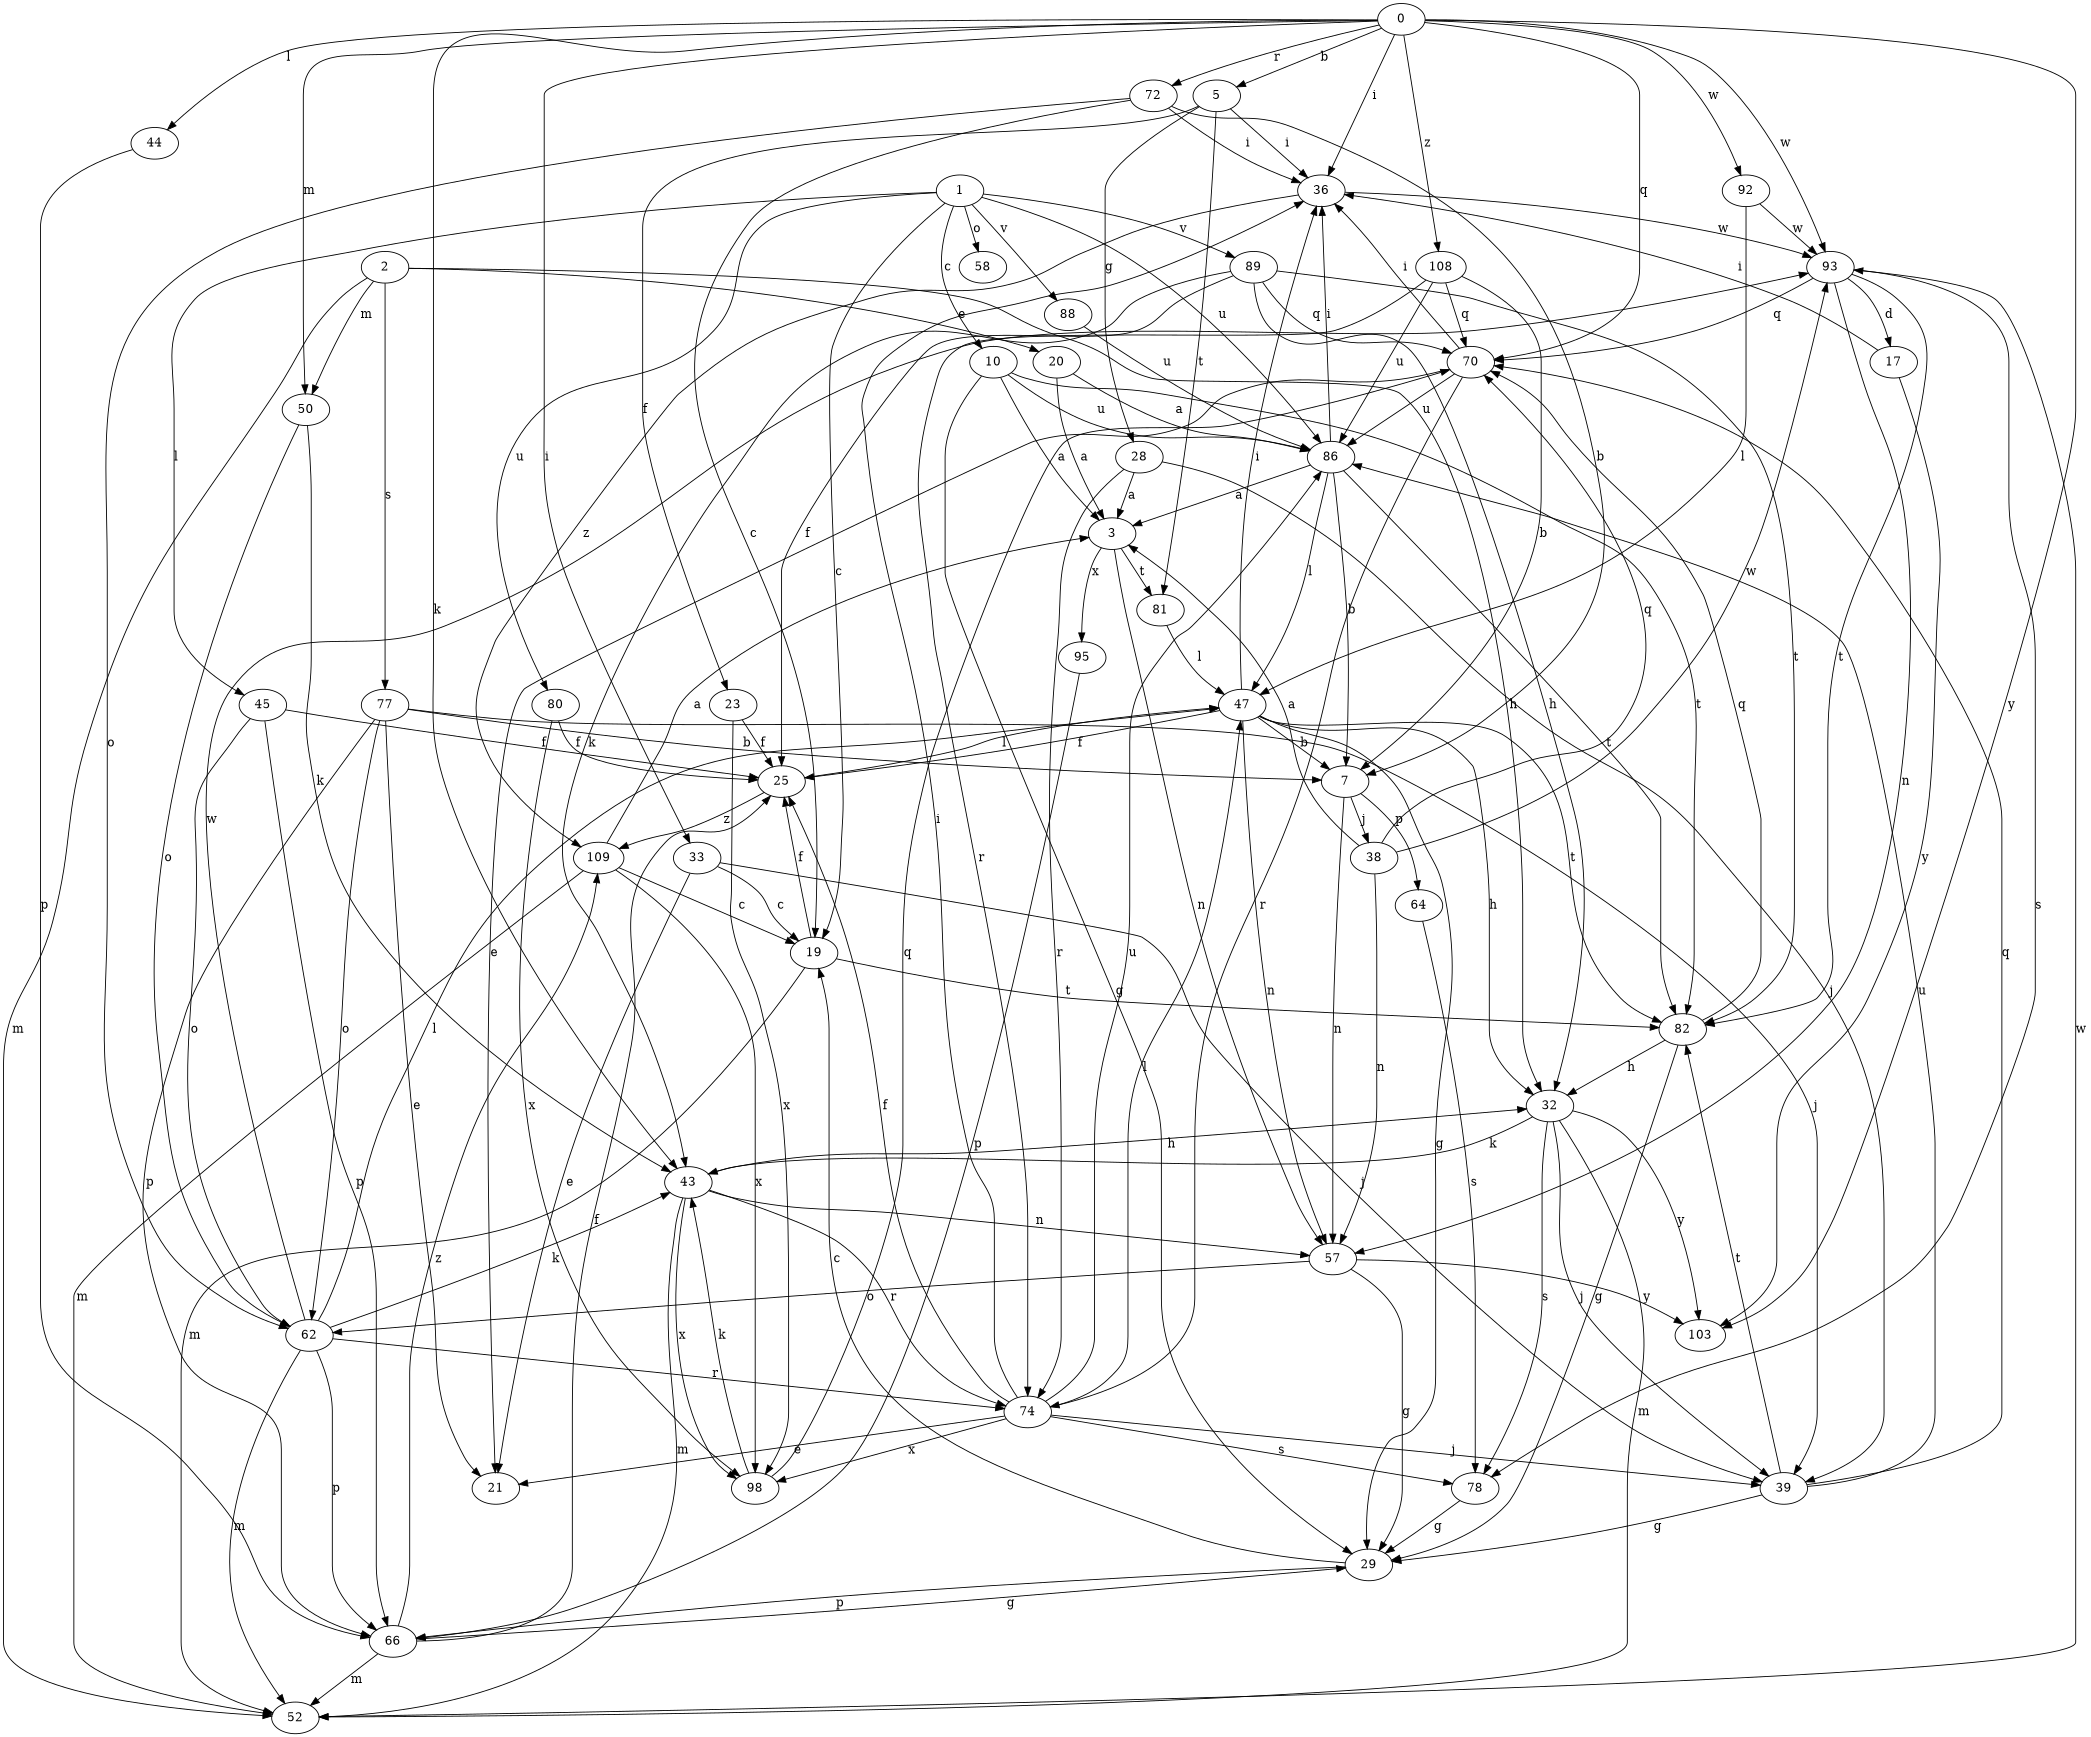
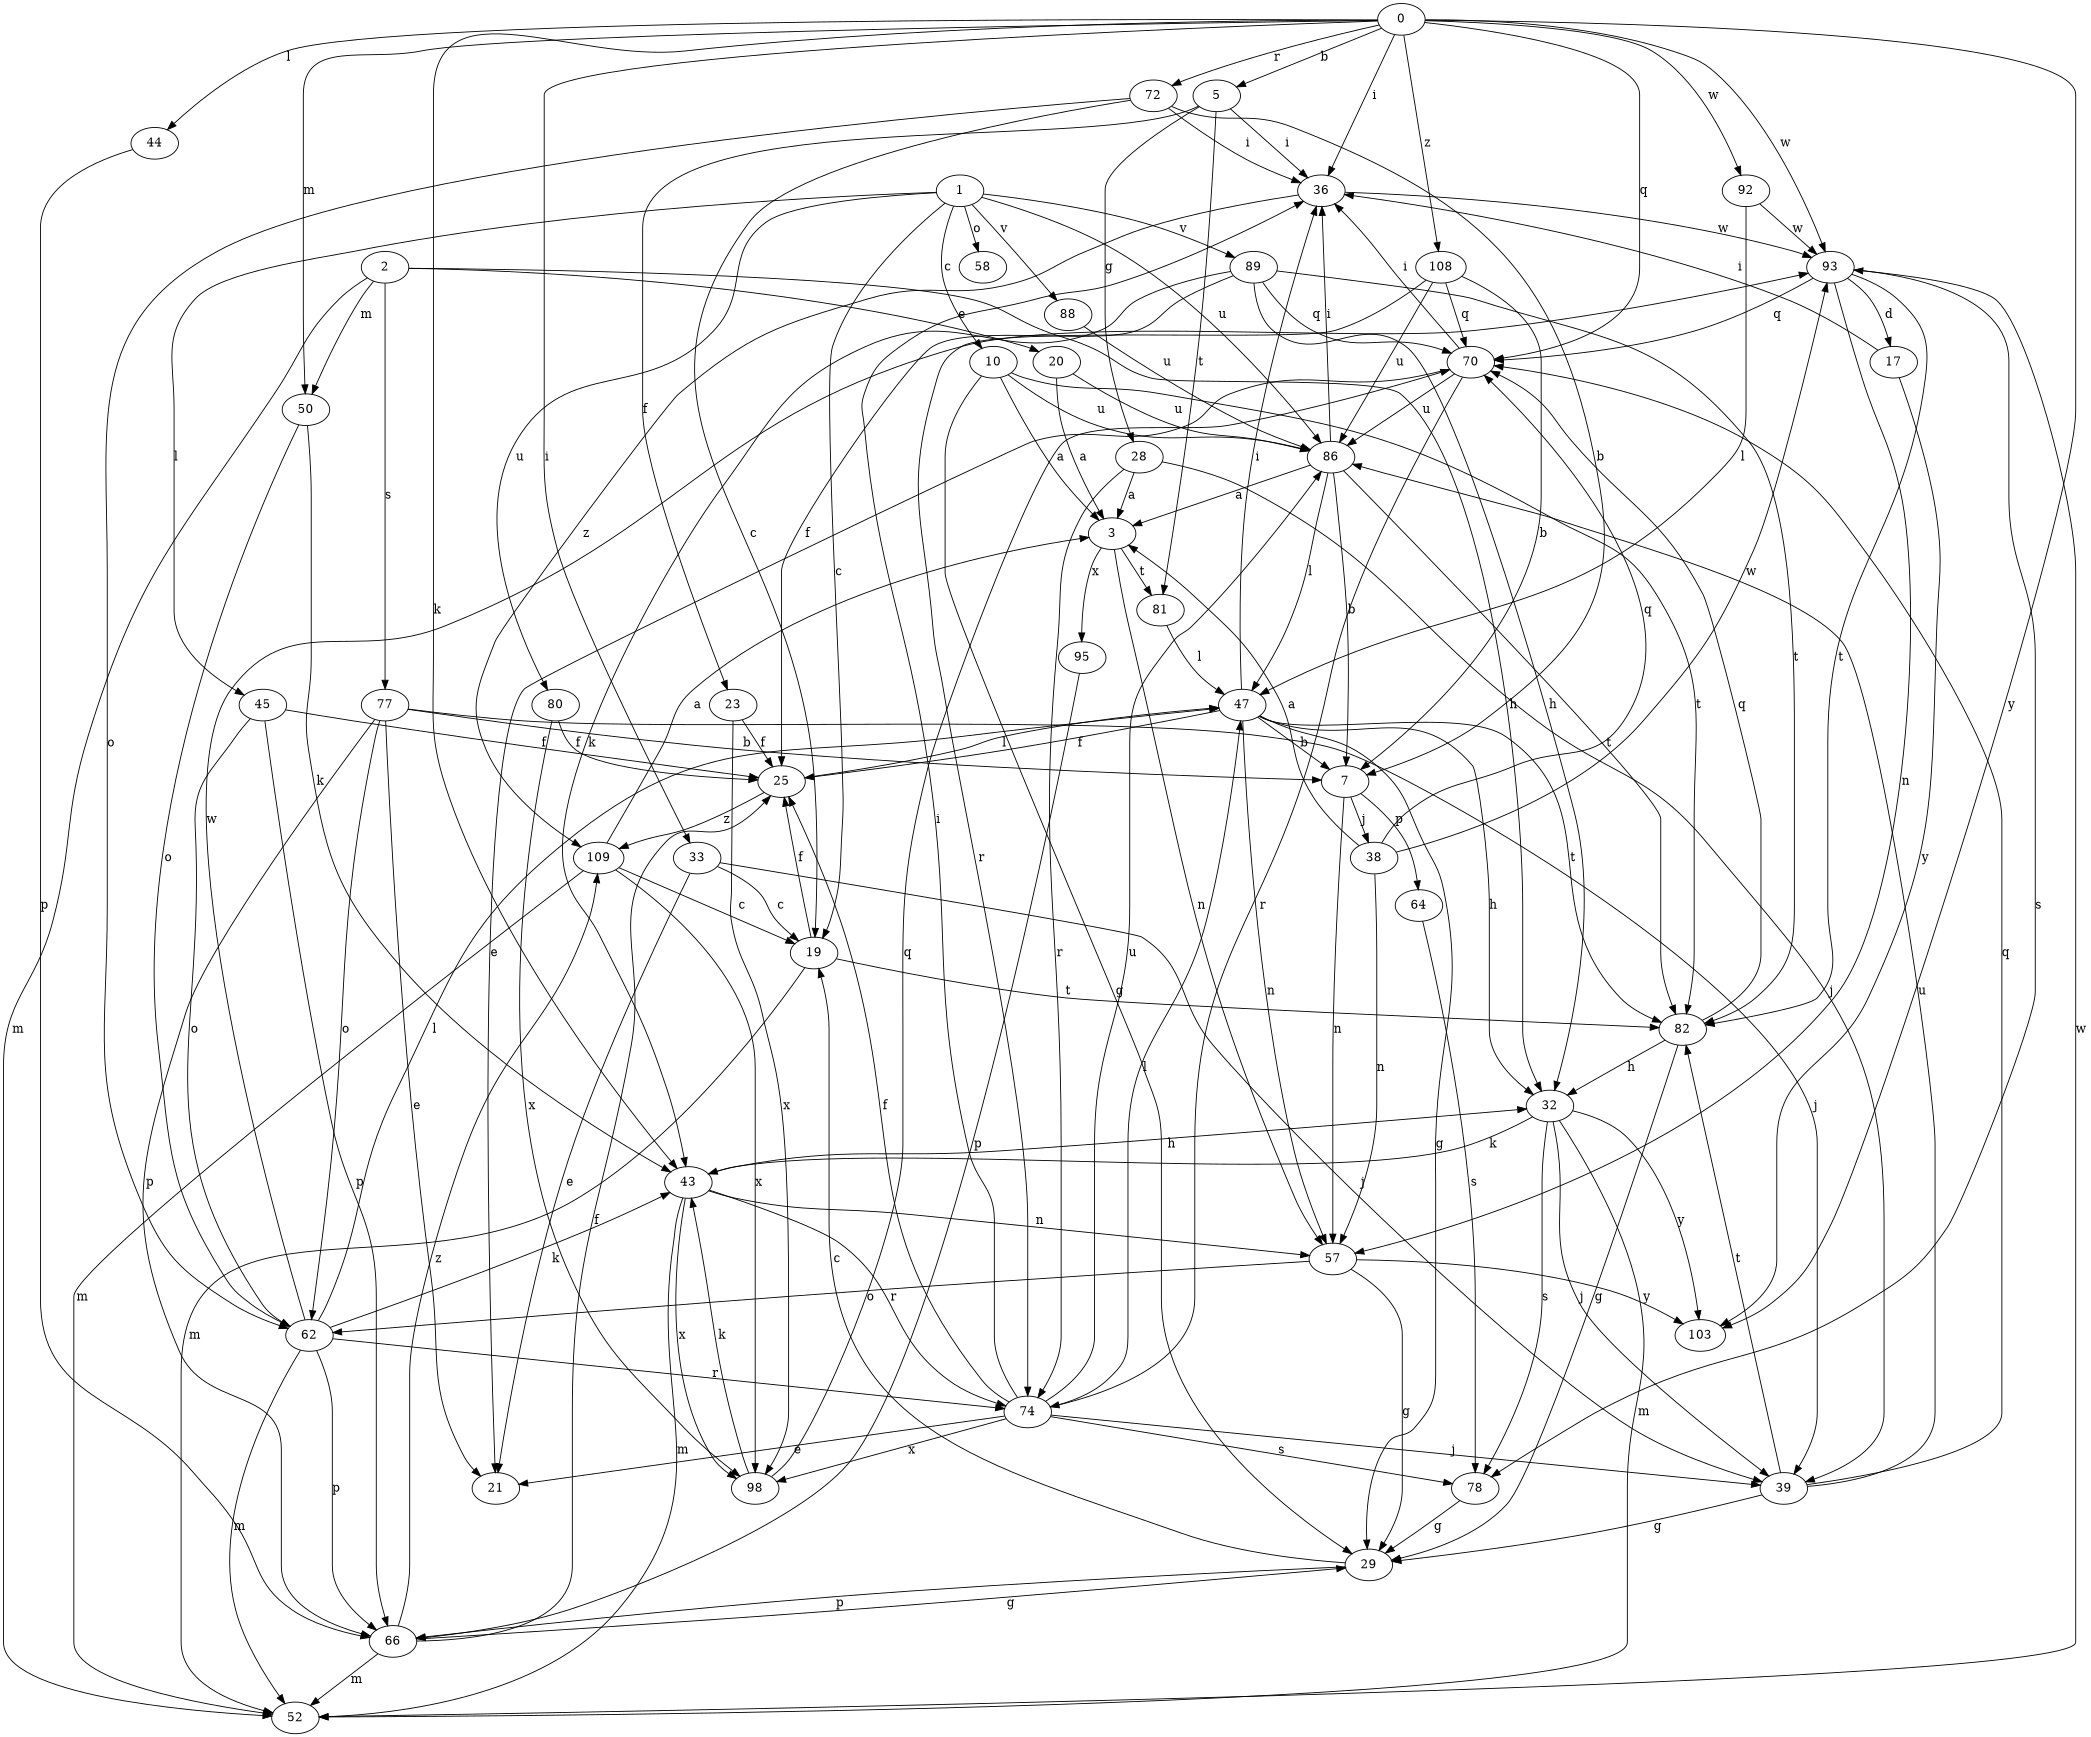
edge "20" -> "86": label "a" -> "u"
